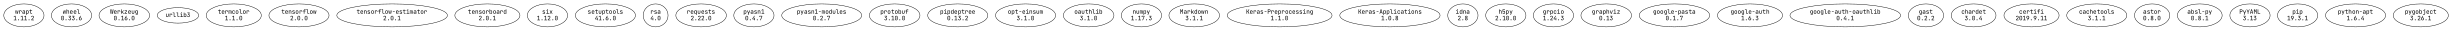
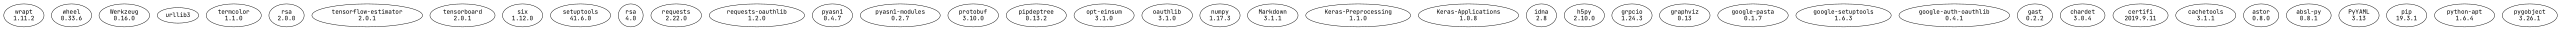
node "tensorflow 2.0.0": label "tensorflow 2.0.0" -> "rsa 2.0.0"
node "requests-oauthlib 1.2.0": added
node "google-auth 1.6.3": label "google-auth 1.6.3" -> "google-setuptools 1.6.3"
